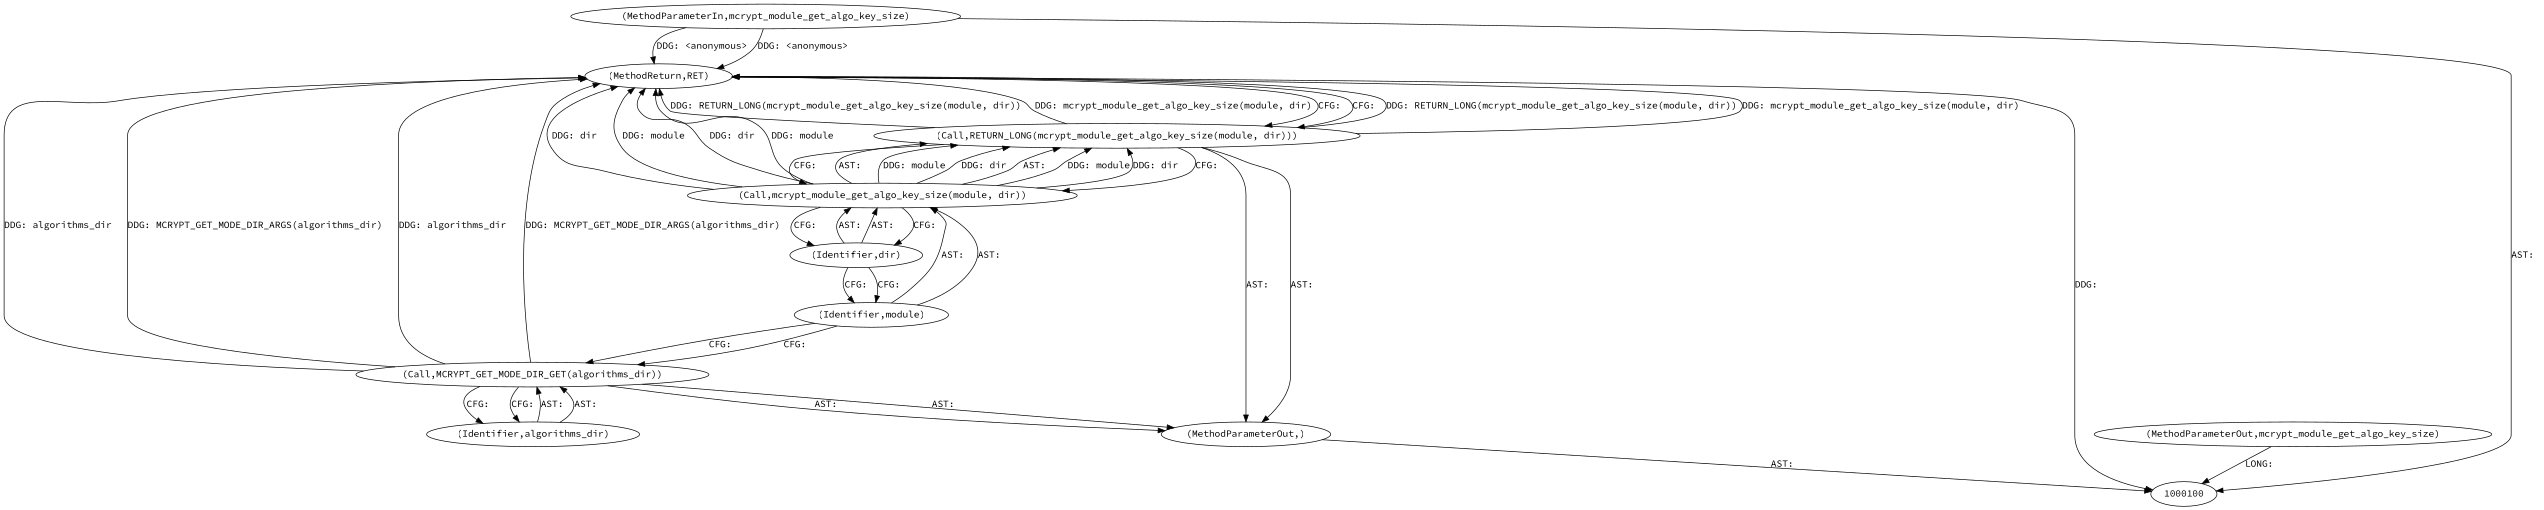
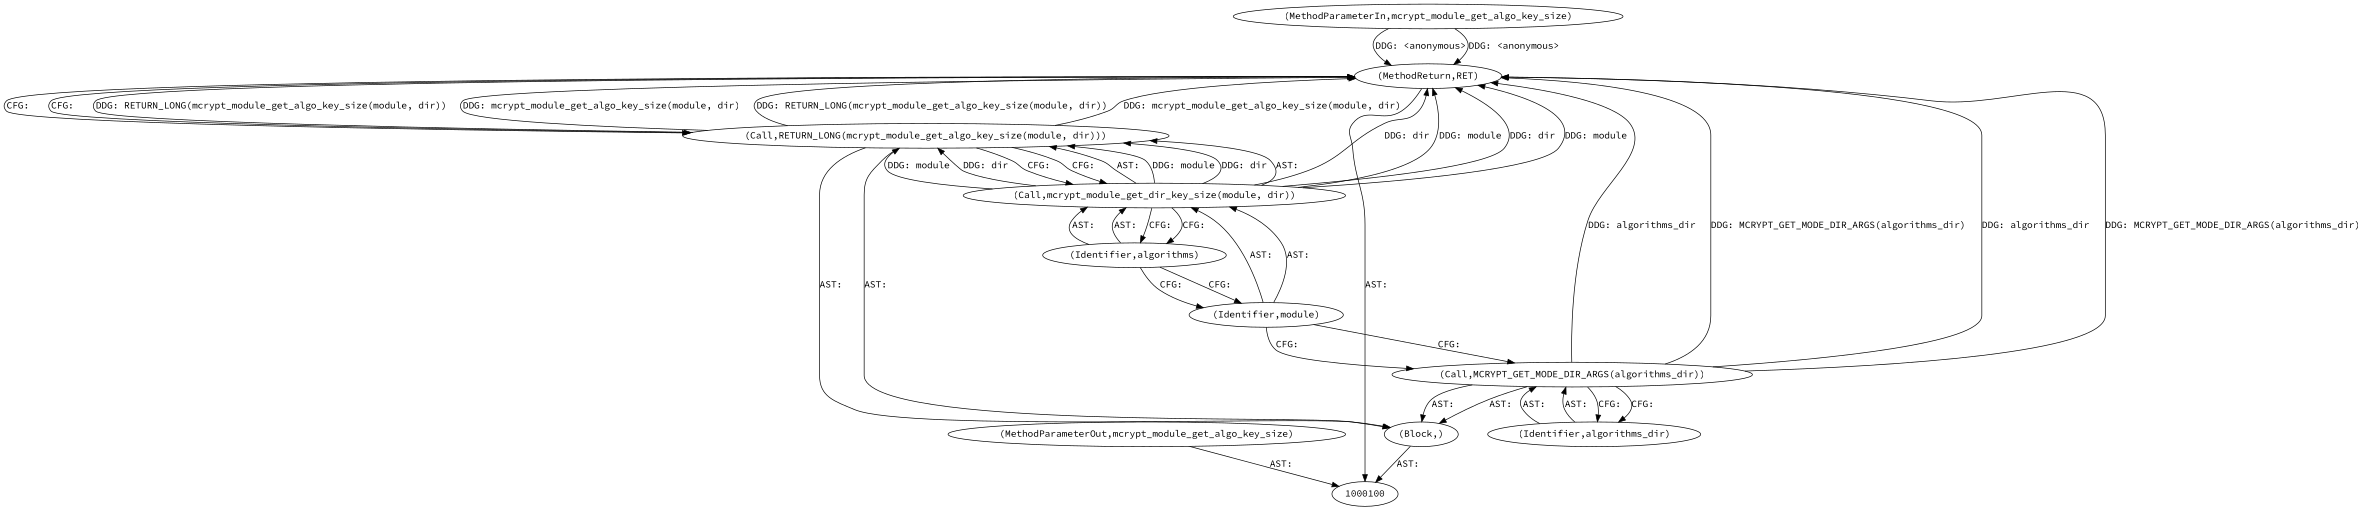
edge "(MethodParameterIn,mcrypt_module_get_algo_key_size)" -> "1000100": removed, label "AST:"
node "(Call,mcrypt_module_get_algo_key_size(module, dir))": label "(Call,mcrypt_module_get_algo_key_size(module, dir))" -> "(Call,mcrypt_module_get_dir_key_size(module, dir))"
node "(Identifier,dir)": label "(Identifier,dir)" -> "(Identifier,algorithms)"
edge "(MethodReturn,RET)" -> "1000100": label "DDG: " -> "AST: "
node "(Call,MCRYPT_GET_MODE_DIR_GET(algorithms_dir))": label "(Call,MCRYPT_GET_MODE_DIR_GET(algorithms_dir))" -> "(Call,MCRYPT_GET_MODE_DIR_ARGS(algorithms_dir))"
node "(MethodParameterOut,)": label "(MethodParameterOut,)" -> "(Block,)"
edge "(MethodParameterOut,mcrypt_module_get_algo_key_size)" -> "1000100": label "LONG: " -> "AST: "
